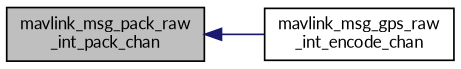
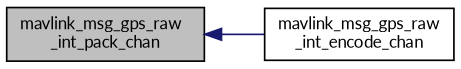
node "mavlink_msg_pack_raw _int_pack_chan": label "mavlink_msg_pack_raw _int_pack_chan" -> "mavlink_msg_gps_raw _int_pack_chan"
